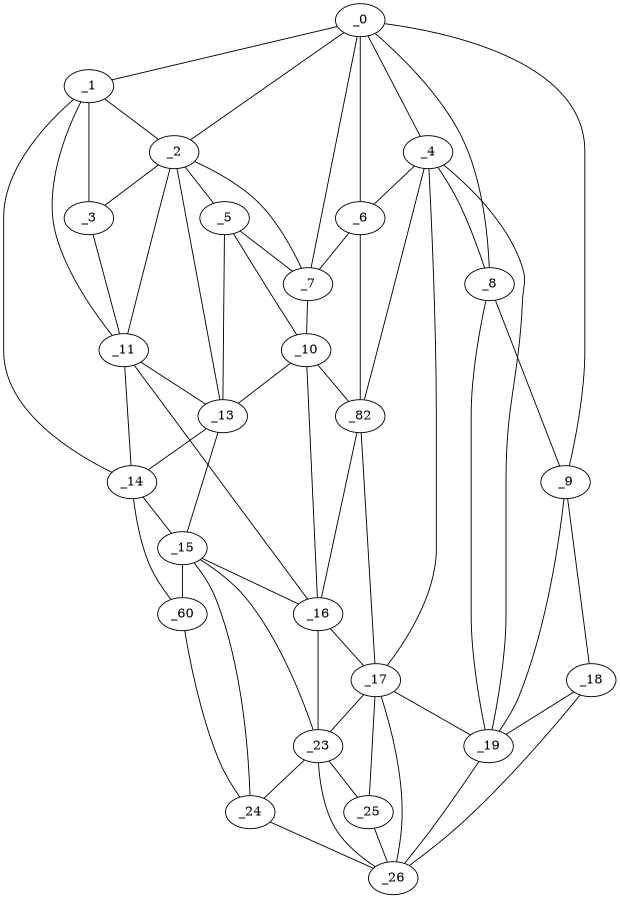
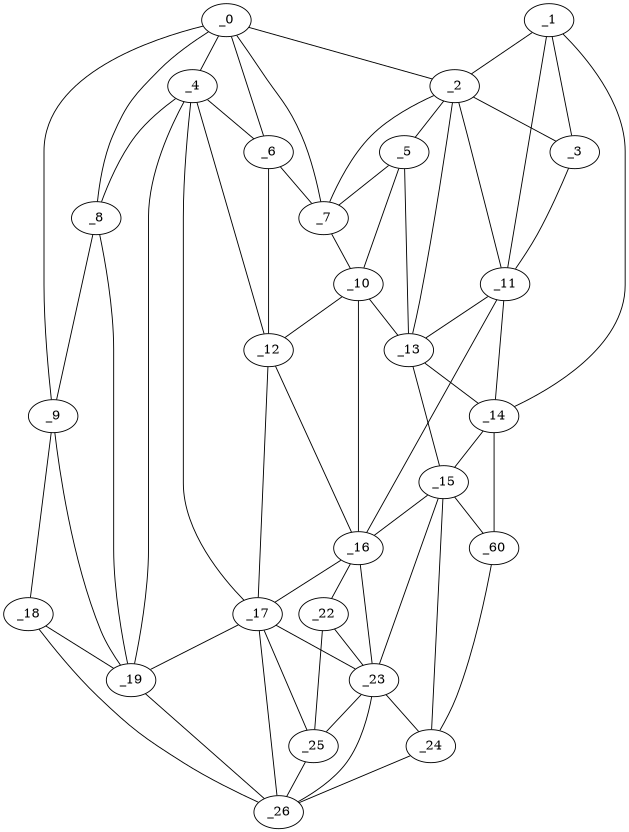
edge "_0" -- "_1": removed
node "_82": label "_82" -> "_12"
node "_22": added
